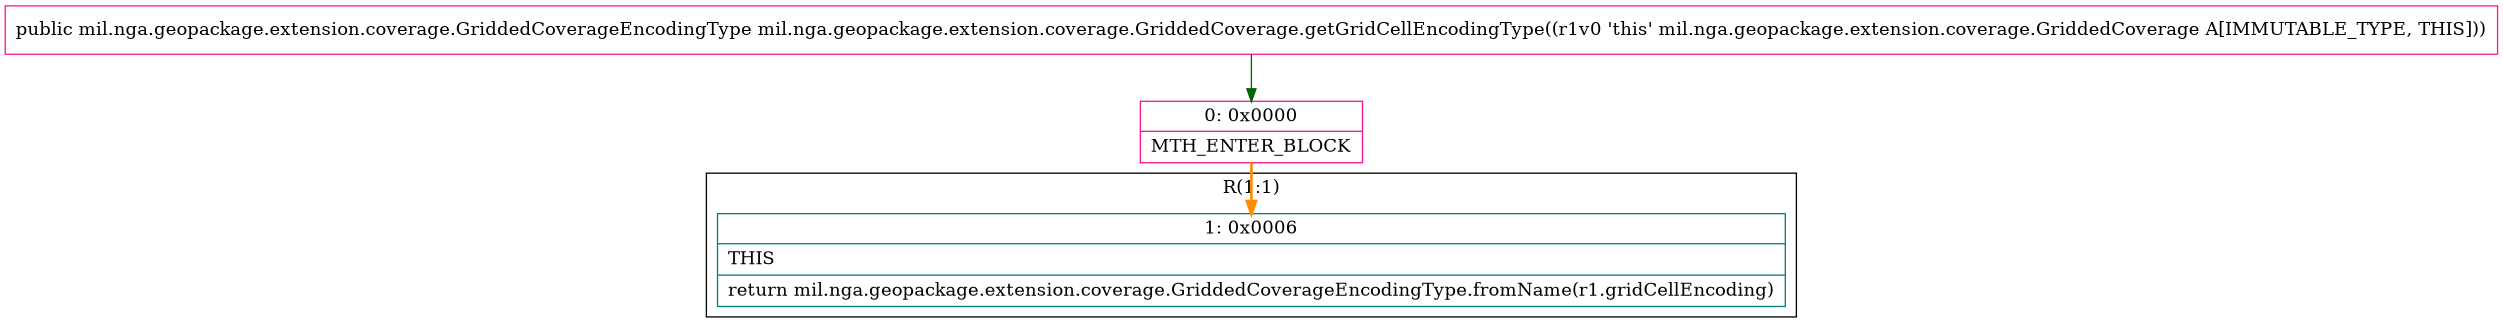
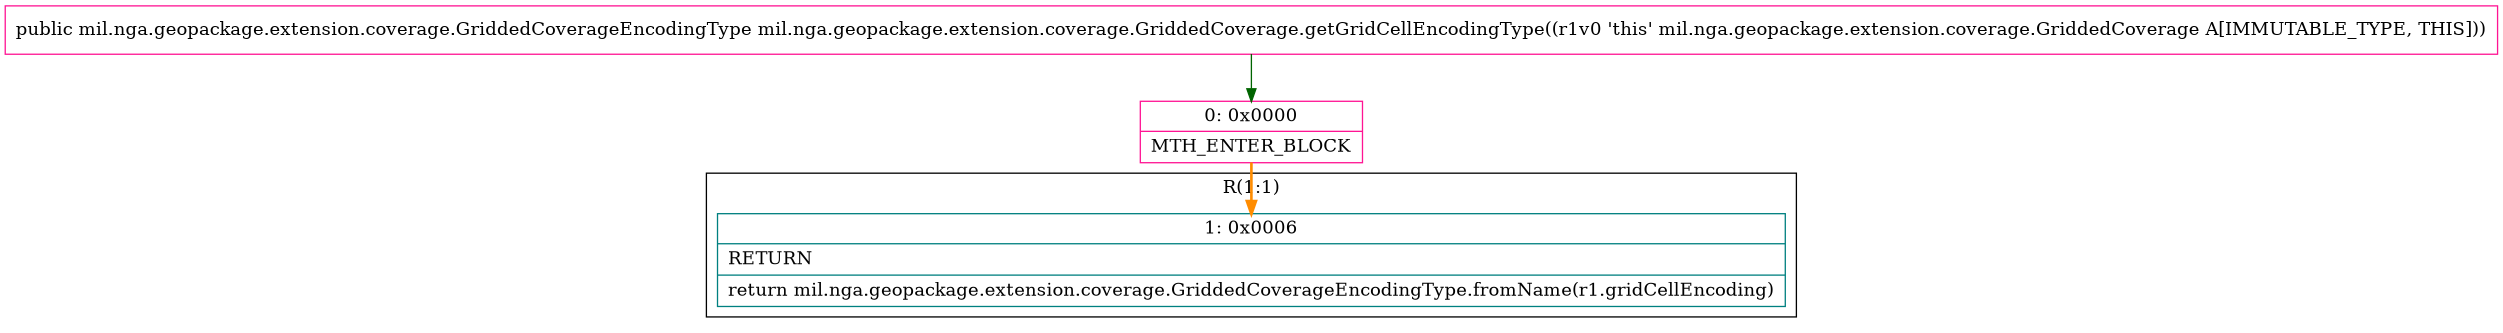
node "1: 0x0006": text "THIS" -> "RETURN"
